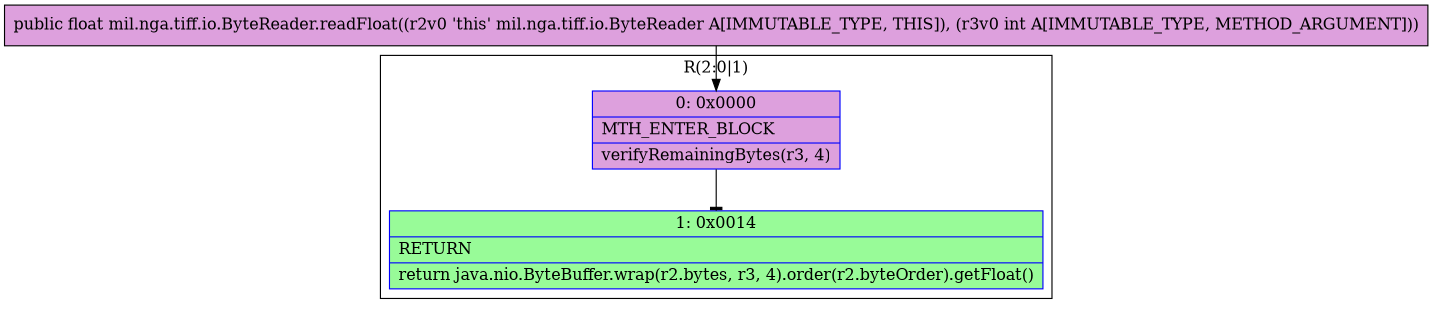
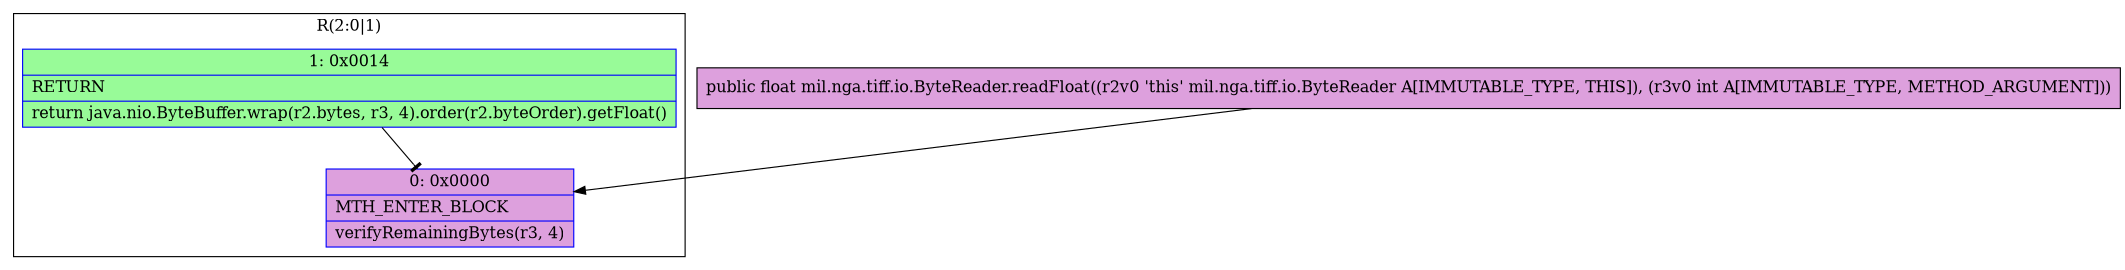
edge "0: 0x0000" -> "1: 0x0014": reversed
